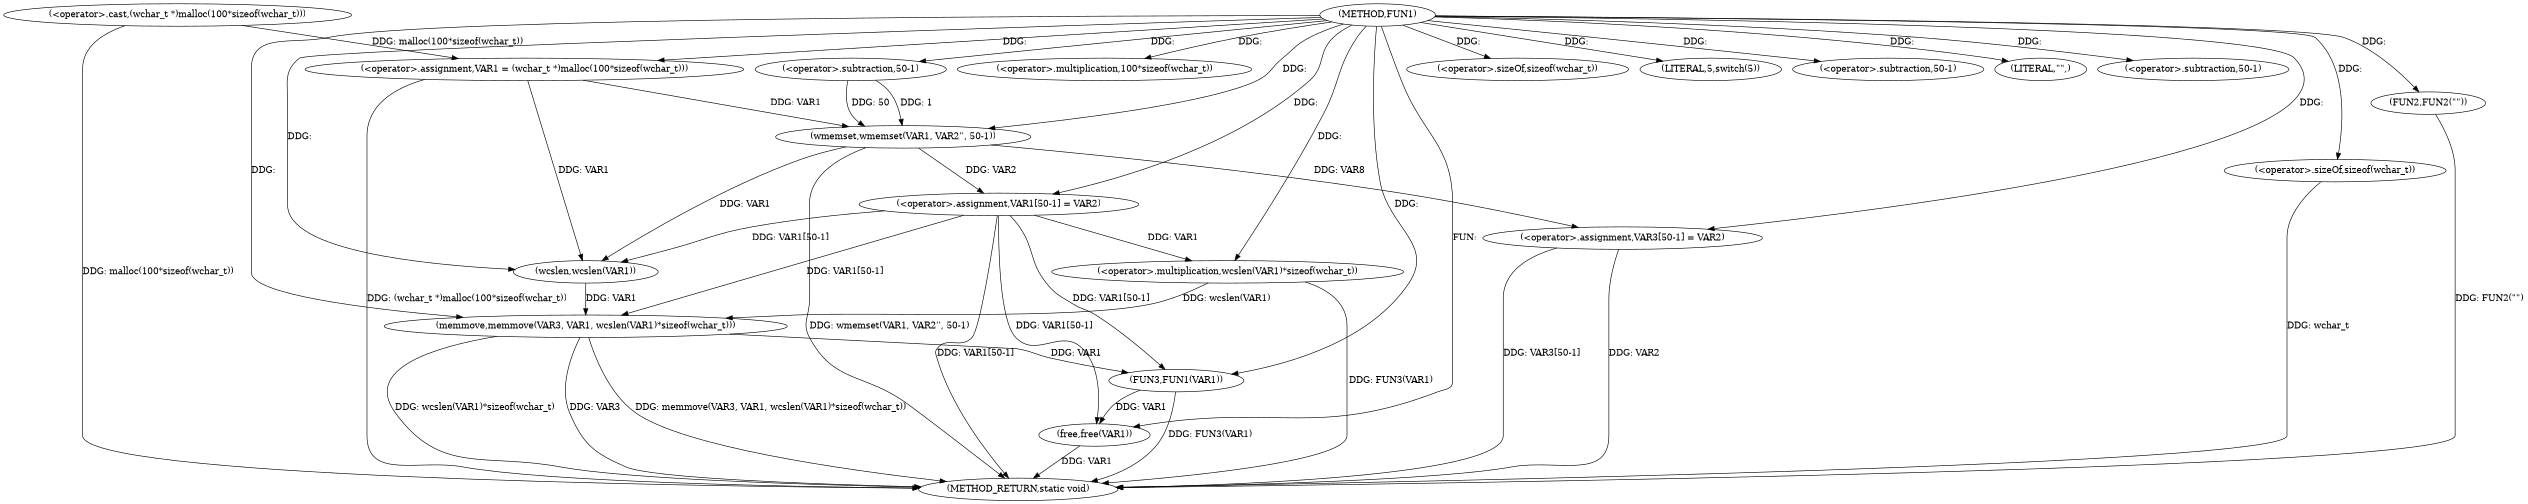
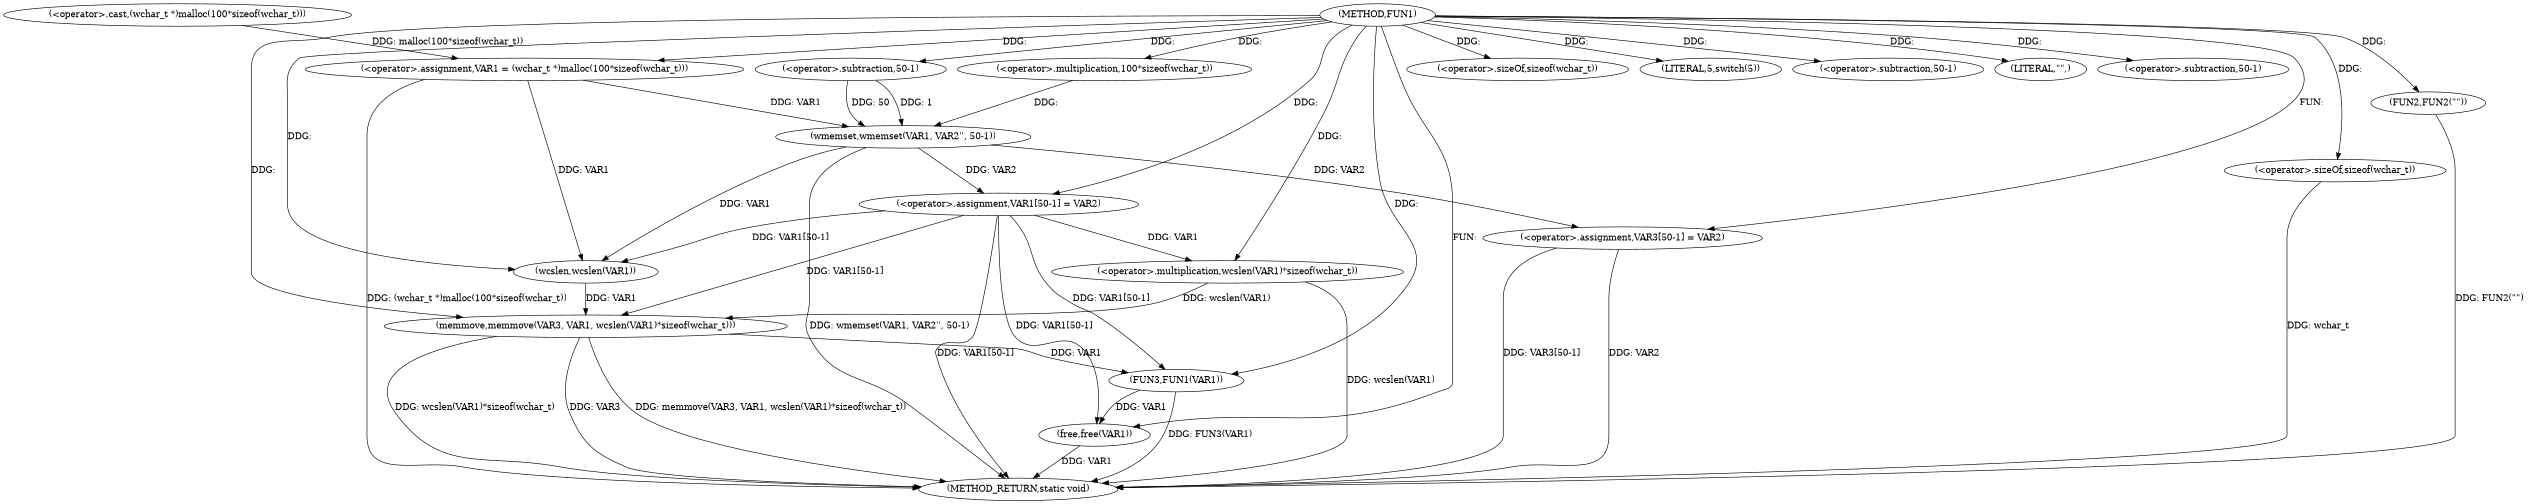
edge "(METHOD,FUN1)" -> "(wmemset,wmemset(VAR1, VAR2'', 50-1))": now "(<operator>.multiplication,100*sizeof(wchar_t))" -> "(wmemset,wmemset(VAR1, VAR2'', 50-1))"
edge "(METHOD,FUN1)" -> "(<operator>.assignment,VAR3[50-1] = VAR2)": label "DDG: " -> "FUN: "
edge "(wmemset,wmemset(VAR1, VAR2'', 50-1))" -> "(<operator>.assignment,VAR3[50-1] = VAR2)": label "DDG: VAR8" -> "DDG: VAR2"
edge "(<operator>.multiplication,wcslen(VAR1)*sizeof(wchar_t))" -> "(METHOD_RETURN,static void)": label "DDG: FUN3(VAR1)" -> "DDG: wcslen(VAR1)"
edge "(<operator>.cast,(wchar_t *)malloc(100*sizeof(wchar_t)))" -> "(METHOD_RETURN,static void)": removed, label "DDG: malloc(100*sizeof(wchar_t))"
